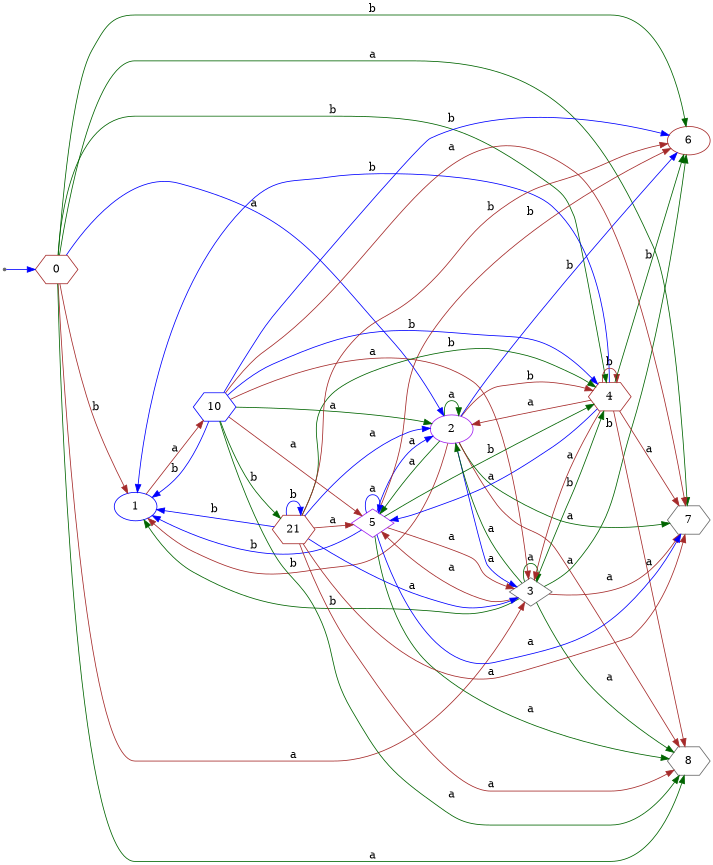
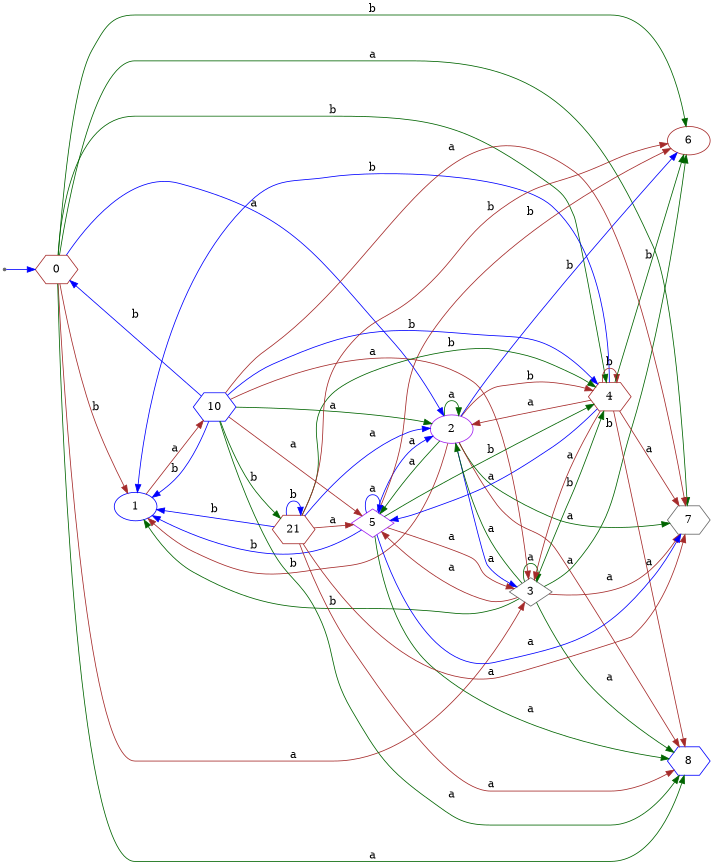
edge "10" -> "6": now "10" -> "0"
edge "21" -> "3": removed, label "a"
node "8": color gray40 -> blue
